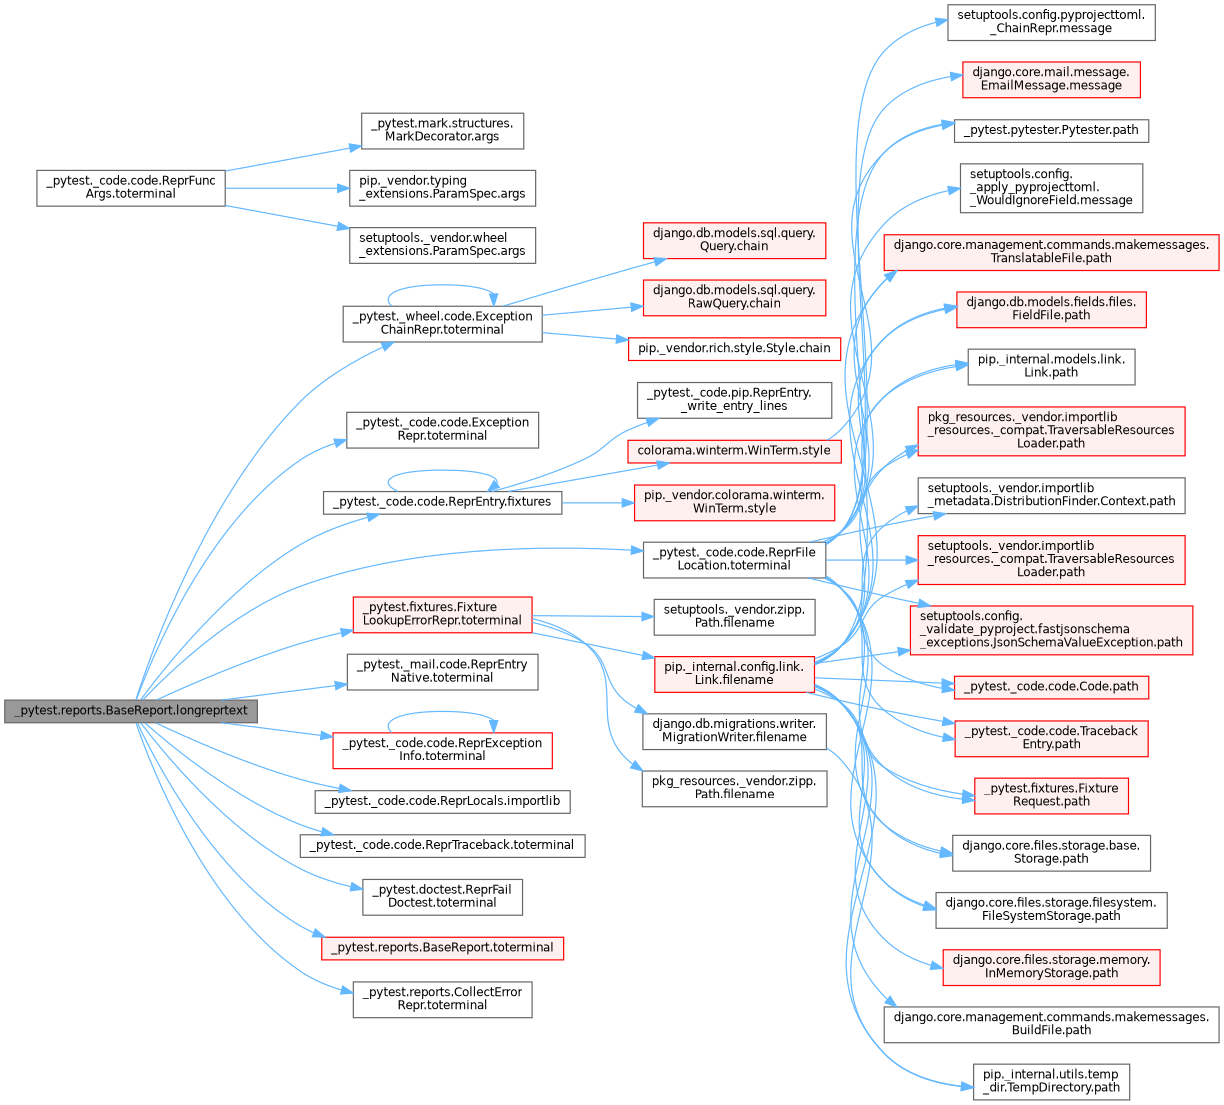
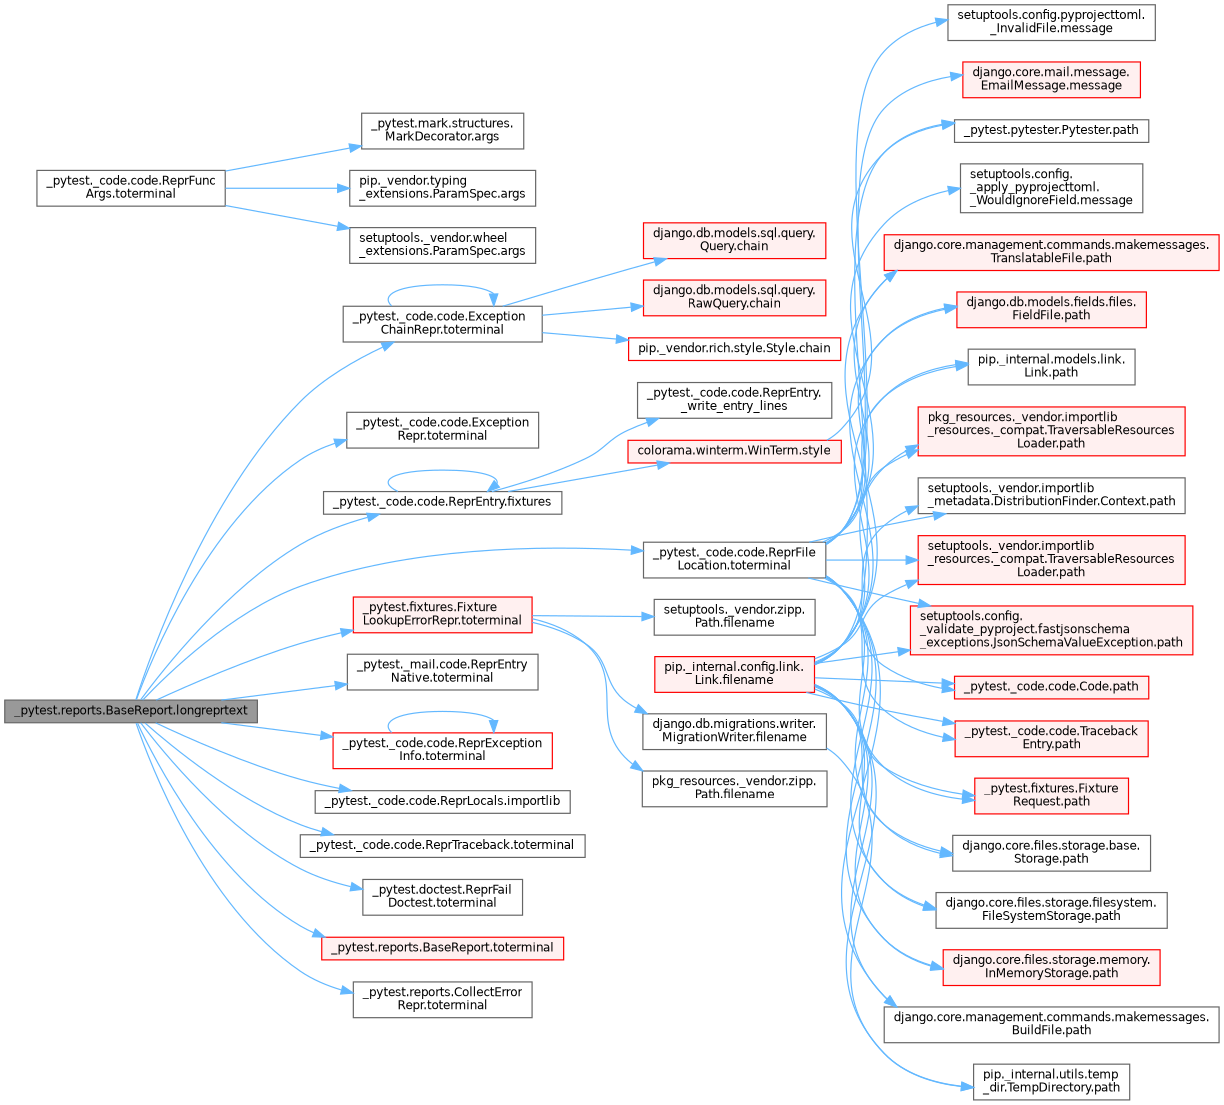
node "setuptools.config.pyprojecttoml. _ChainRepr.message": label "setuptools.config.pyprojecttoml. _ChainRepr.message" -> "setuptools.config.pyprojecttoml. _InvalidFile.message"
node "_pytest._wheel.code.Exception ChainRepr.toterminal": label "_pytest._wheel.code.Exception ChainRepr.toterminal" -> "_pytest._code.code.Exception ChainRepr.toterminal"
node "_pytest._code.pip.ReprEntry. _write_entry_lines": label "_pytest._code.pip.ReprEntry. _write_entry_lines" -> "_pytest._code.code.ReprEntry. _write_entry_lines"
node "pip._vendor.colorama.winterm. WinTerm.style": removed
edge "_pytest.fixtures.Fixture LookupErrorRepr.toterminal" -> "pip._internal.config.link. Link.filename": removed
edge "_pytest._code.code.ReprFile Location.toterminal" -> "django.core.management.commands.makemessages. BuildFile.path": added
edge "_pytest._code.code.ReprFile Location.toterminal" -> "django.core.files.storage.memory. InMemoryStorage.path": added
